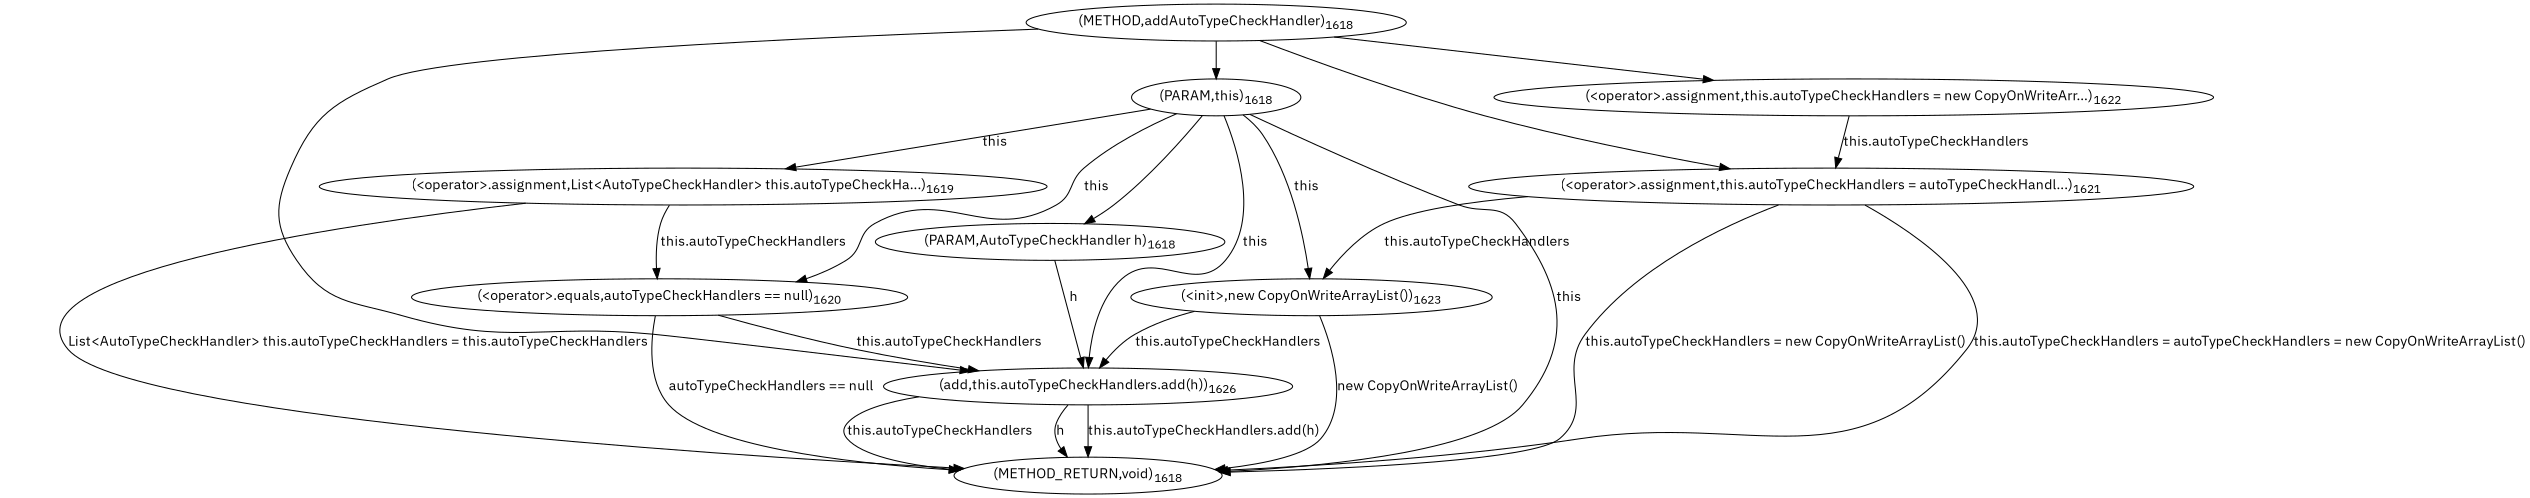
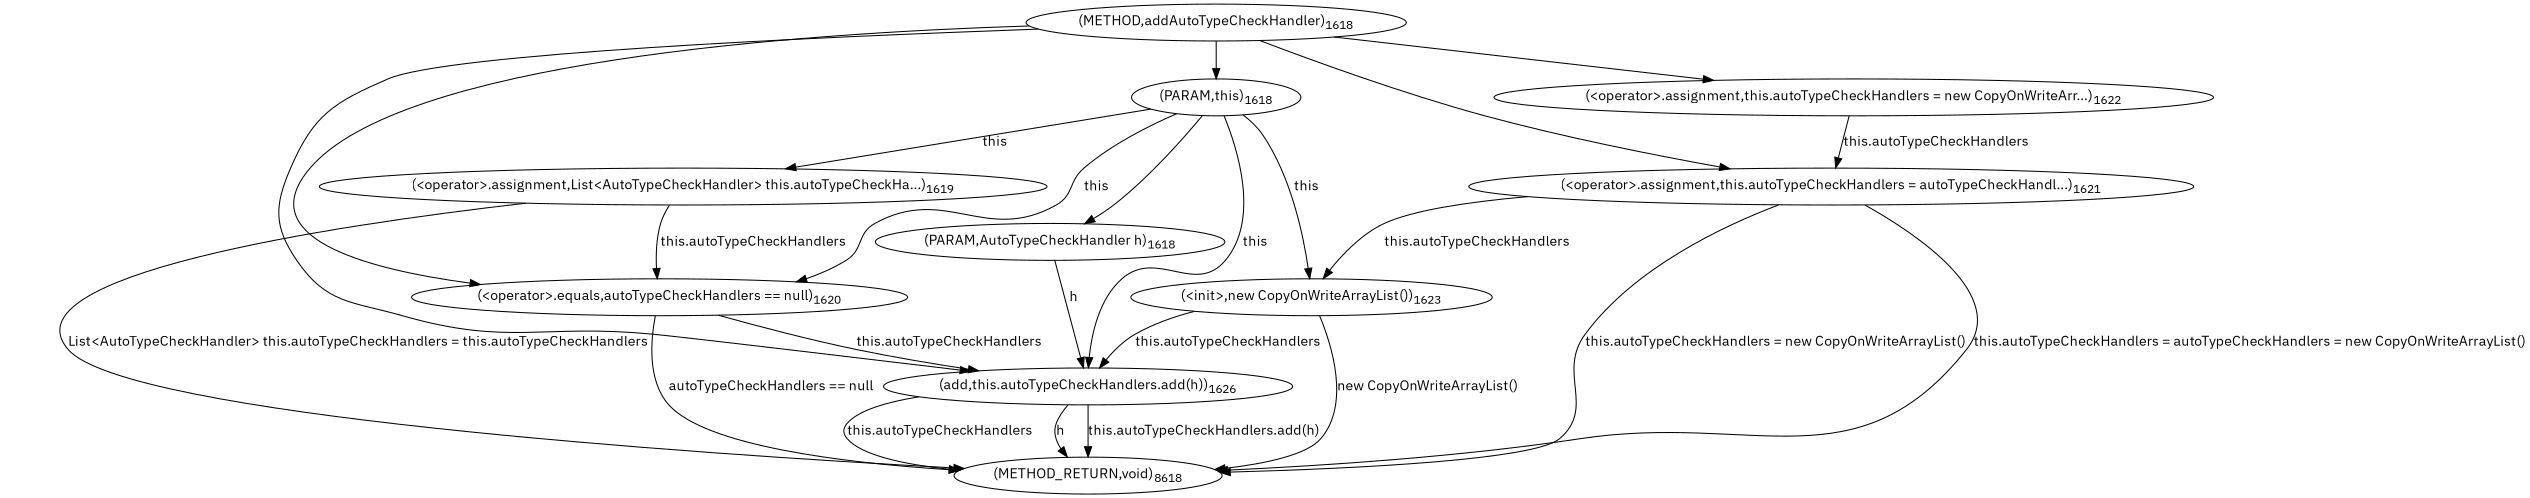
edge "(METHOD,addAutoTypeCheckHandler)" -> "(<operator>.equals,autoTypeCheckHandlers == null)": added
edge "(PARAM,this)" -> "(METHOD_RETURN,void)": removed, label "this"
node "(METHOD_RETURN,void)": text "1618" -> "8618"
